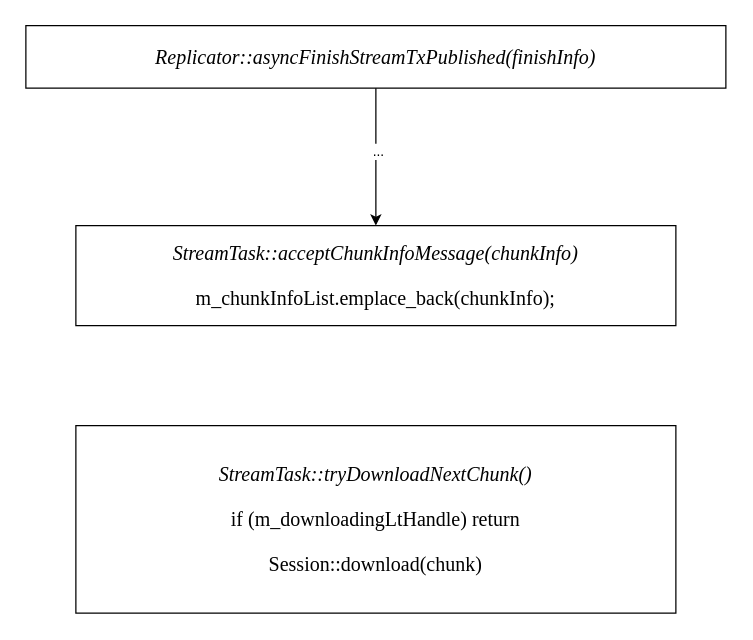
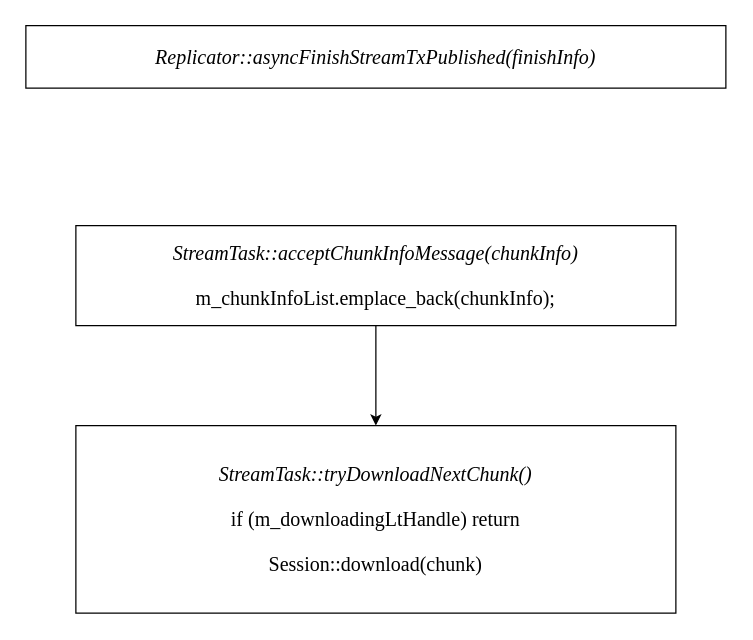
edge "Replicator::asyncFinishStreamTxPublished(finishInfo)" -> "StreamTask::acceptChunkInfoMessage(chunkInfo) m_chunkInfoList.emplace_back(chunkInfo);": removed, label "..."
edge "StreamTask::acceptChunkInfoMessage(chunkInfo) m_chunkInfoList.emplace_back(chunkInfo);" -> "StreamTask::tryDownloadNextChunk() if (m_downloadingLtHandle) return Session::download(chunk)": added
